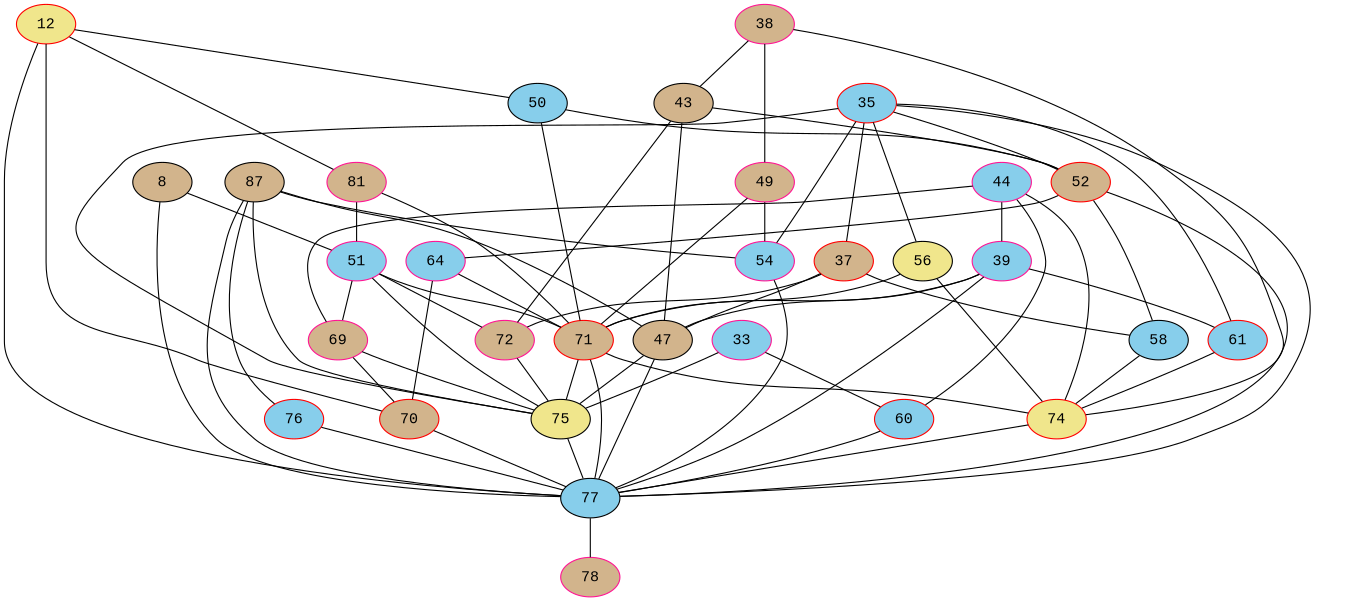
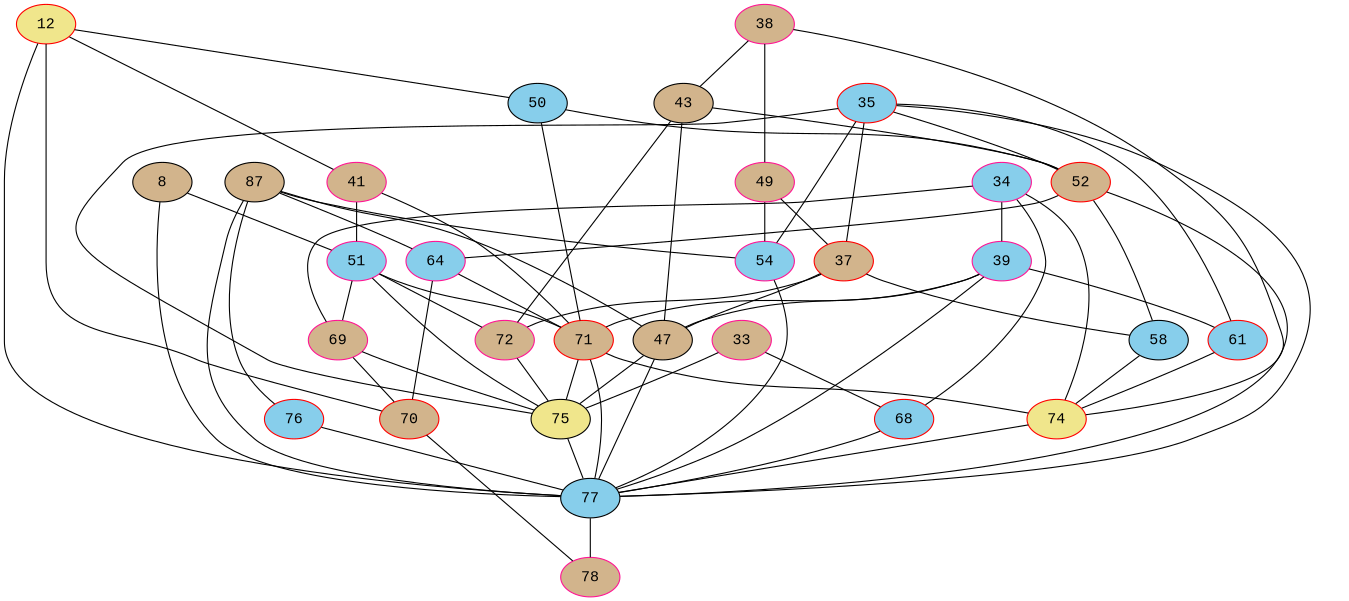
node "81": label "81" -> "41"
node "44": label "44" -> "34"
node "56": removed
edge "49" -- "71": now "49" -- "37"
node "33": fillcolor skyblue -> tan
edge "87" -- "75": now "87" -- "64"
node "60": label "60" -> "68"
edge "70" -- "77": now "70" -- "78"
